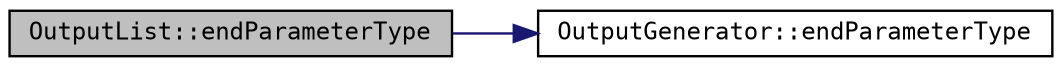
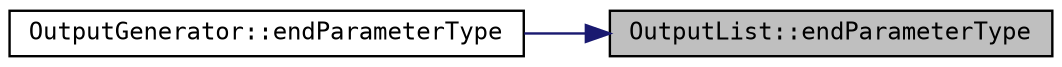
edge "OutputList::endParameterType" -> "OutputGenerator::endParameterType": reversed
